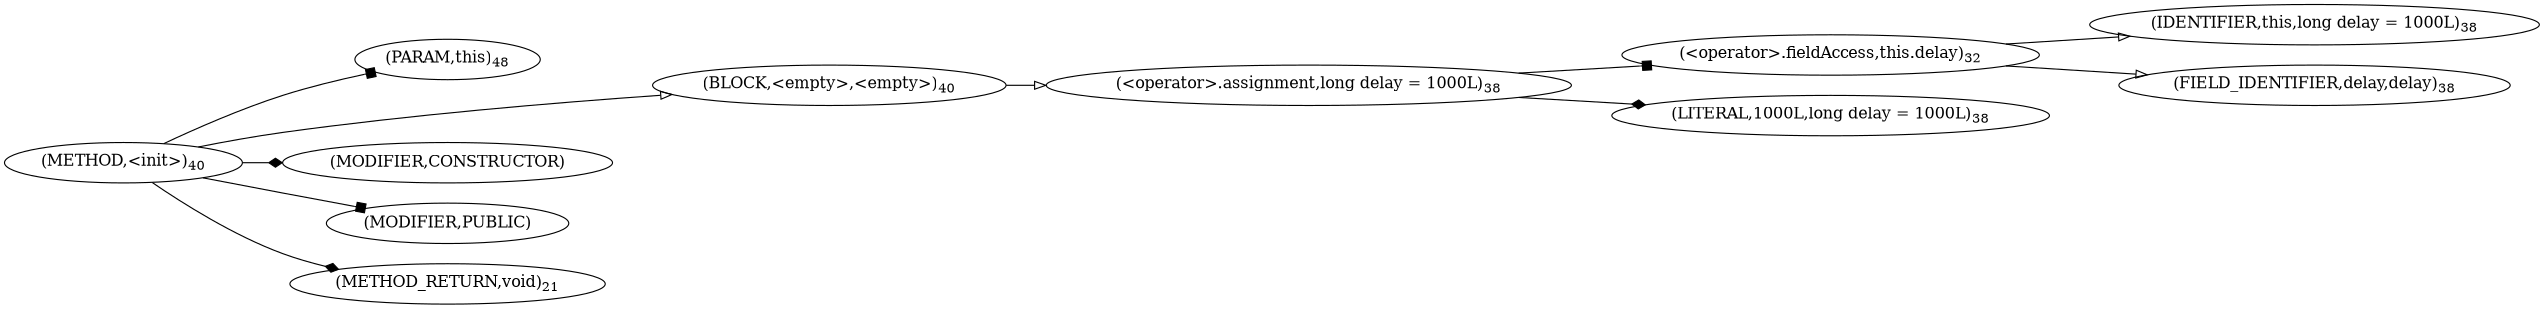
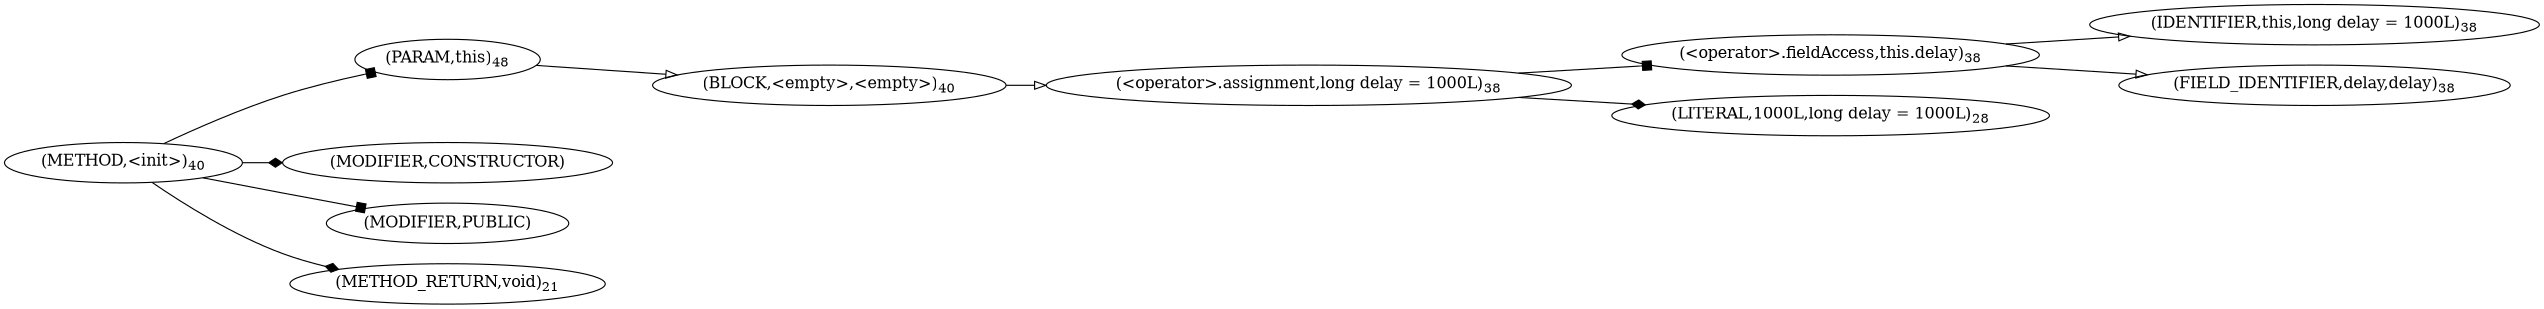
node "(<operator>.fieldAccess,this.delay)": text "32" -> "38"
node "(LITERAL,1000L,long delay = 1000L)": text "38" -> "28"
edge "(METHOD,<init>)" -> "(BLOCK,<empty>,<empty>)": now "(PARAM,this)" -> "(BLOCK,<empty>,<empty>)"
